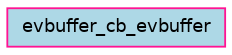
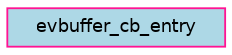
node "evbuffer_cb_evbuffer": label "evbuffer_cb_evbuffer" -> "evbuffer_cb_entry"
